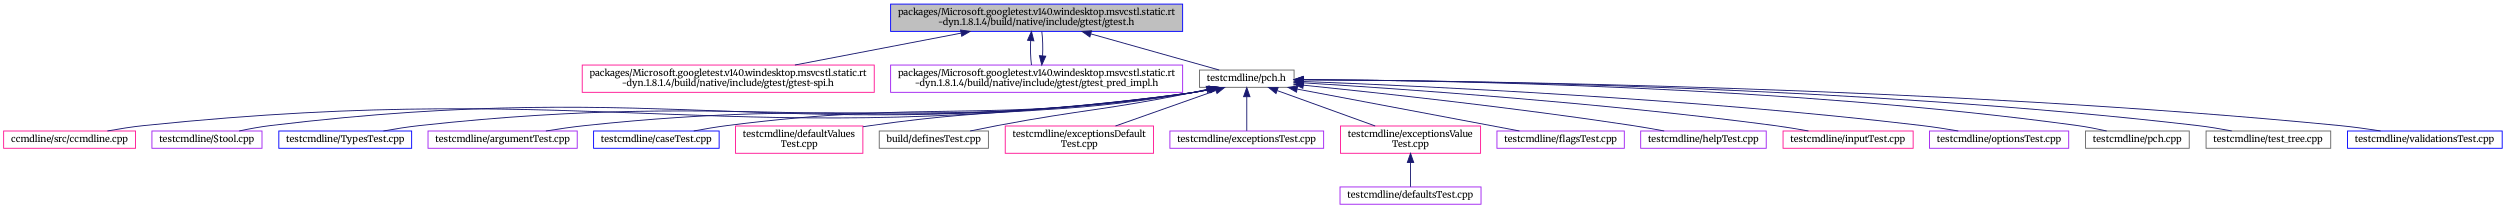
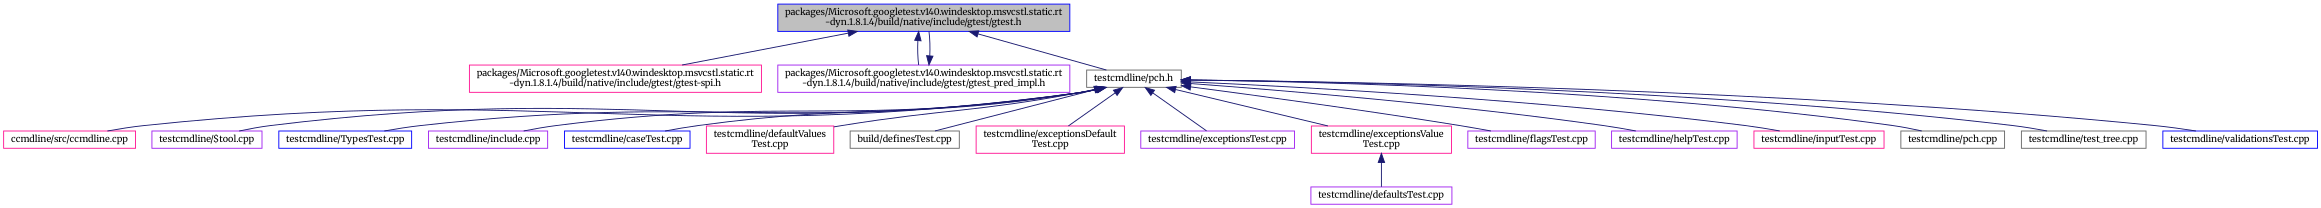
node "testcmdline/argumentTest.cpp": label "testcmdline/argumentTest.cpp" -> "testcmdline/include.cpp"
node "testcmdline/optionsTest.cpp": removed
